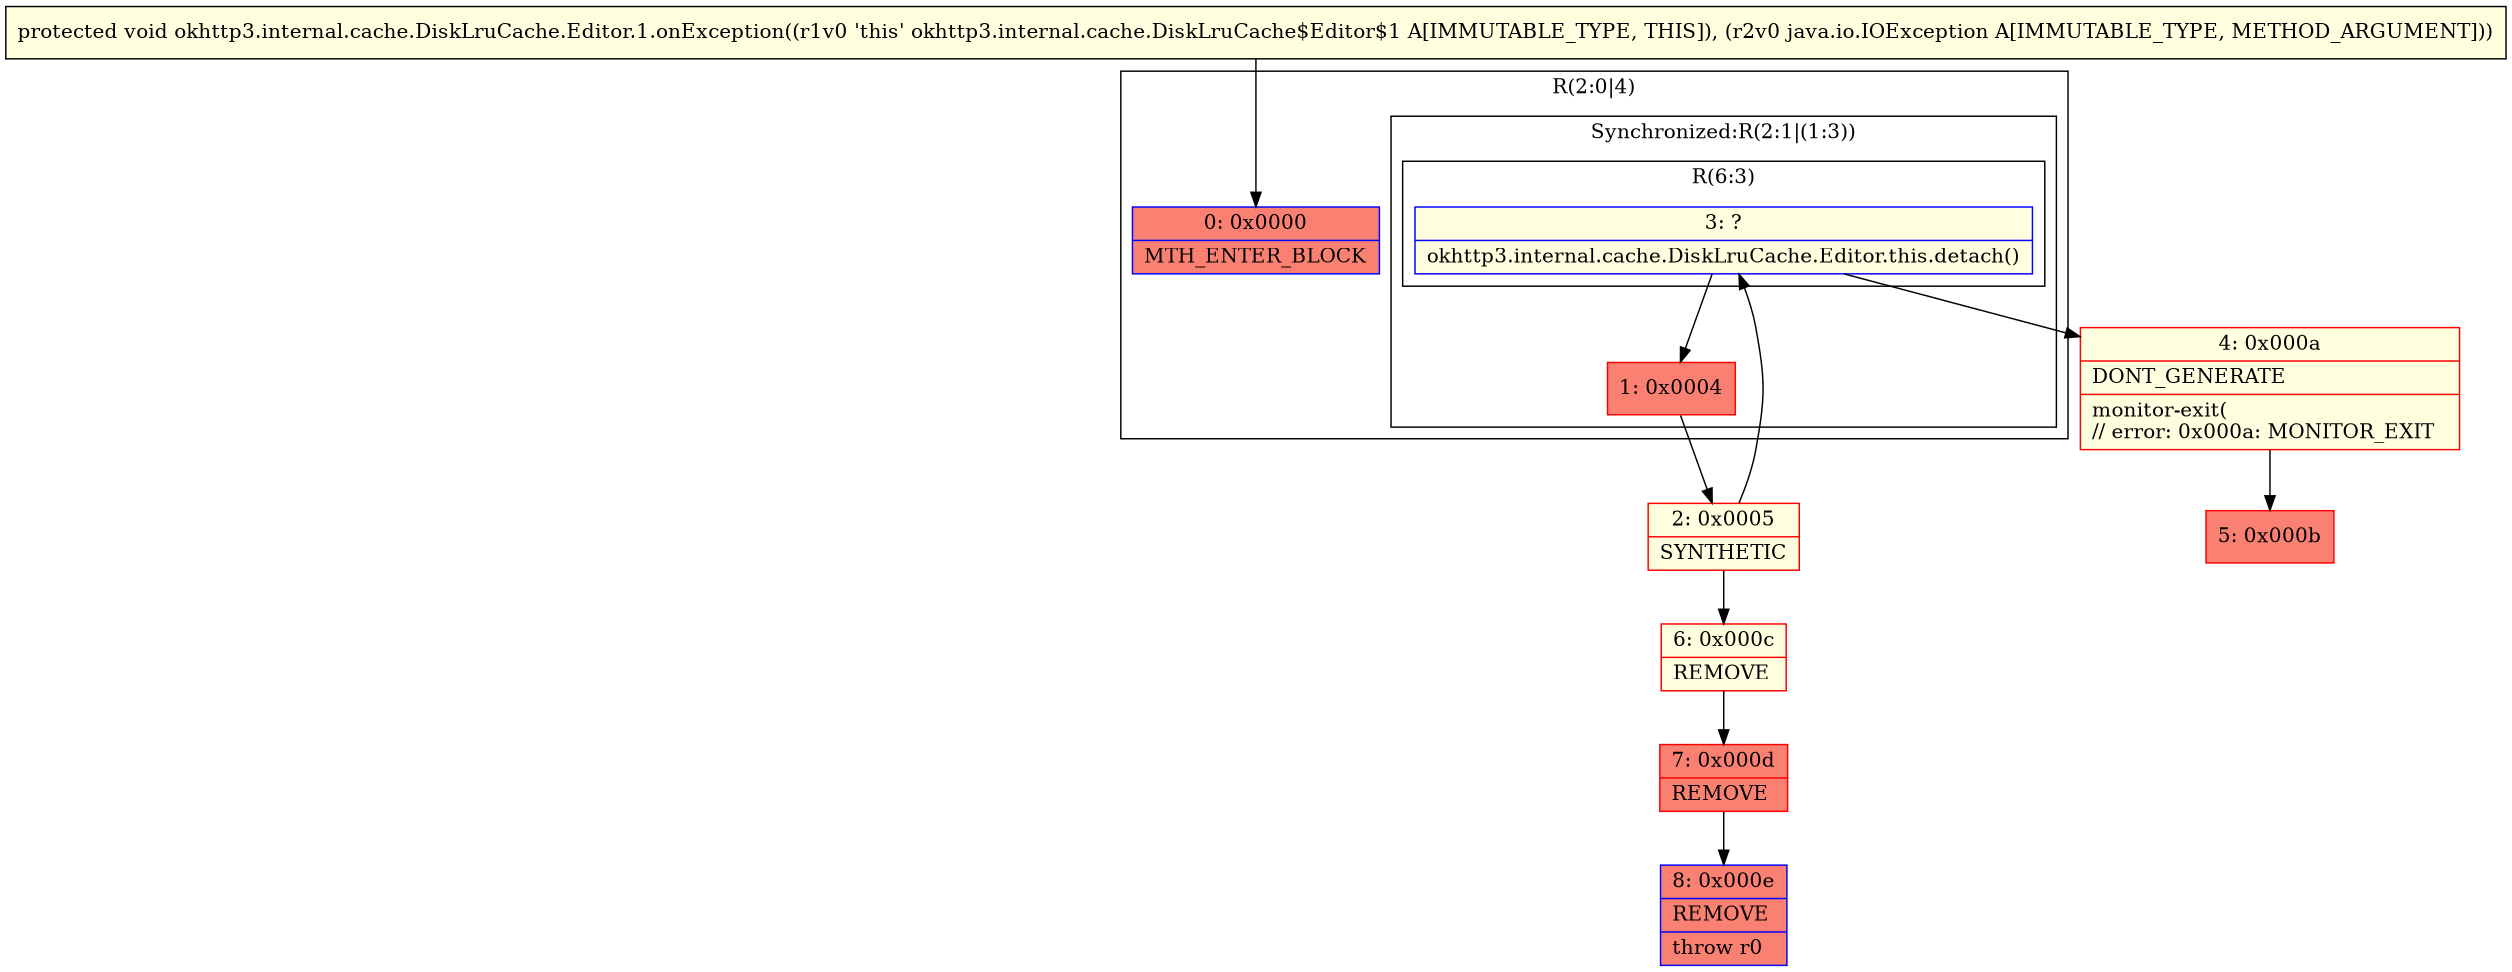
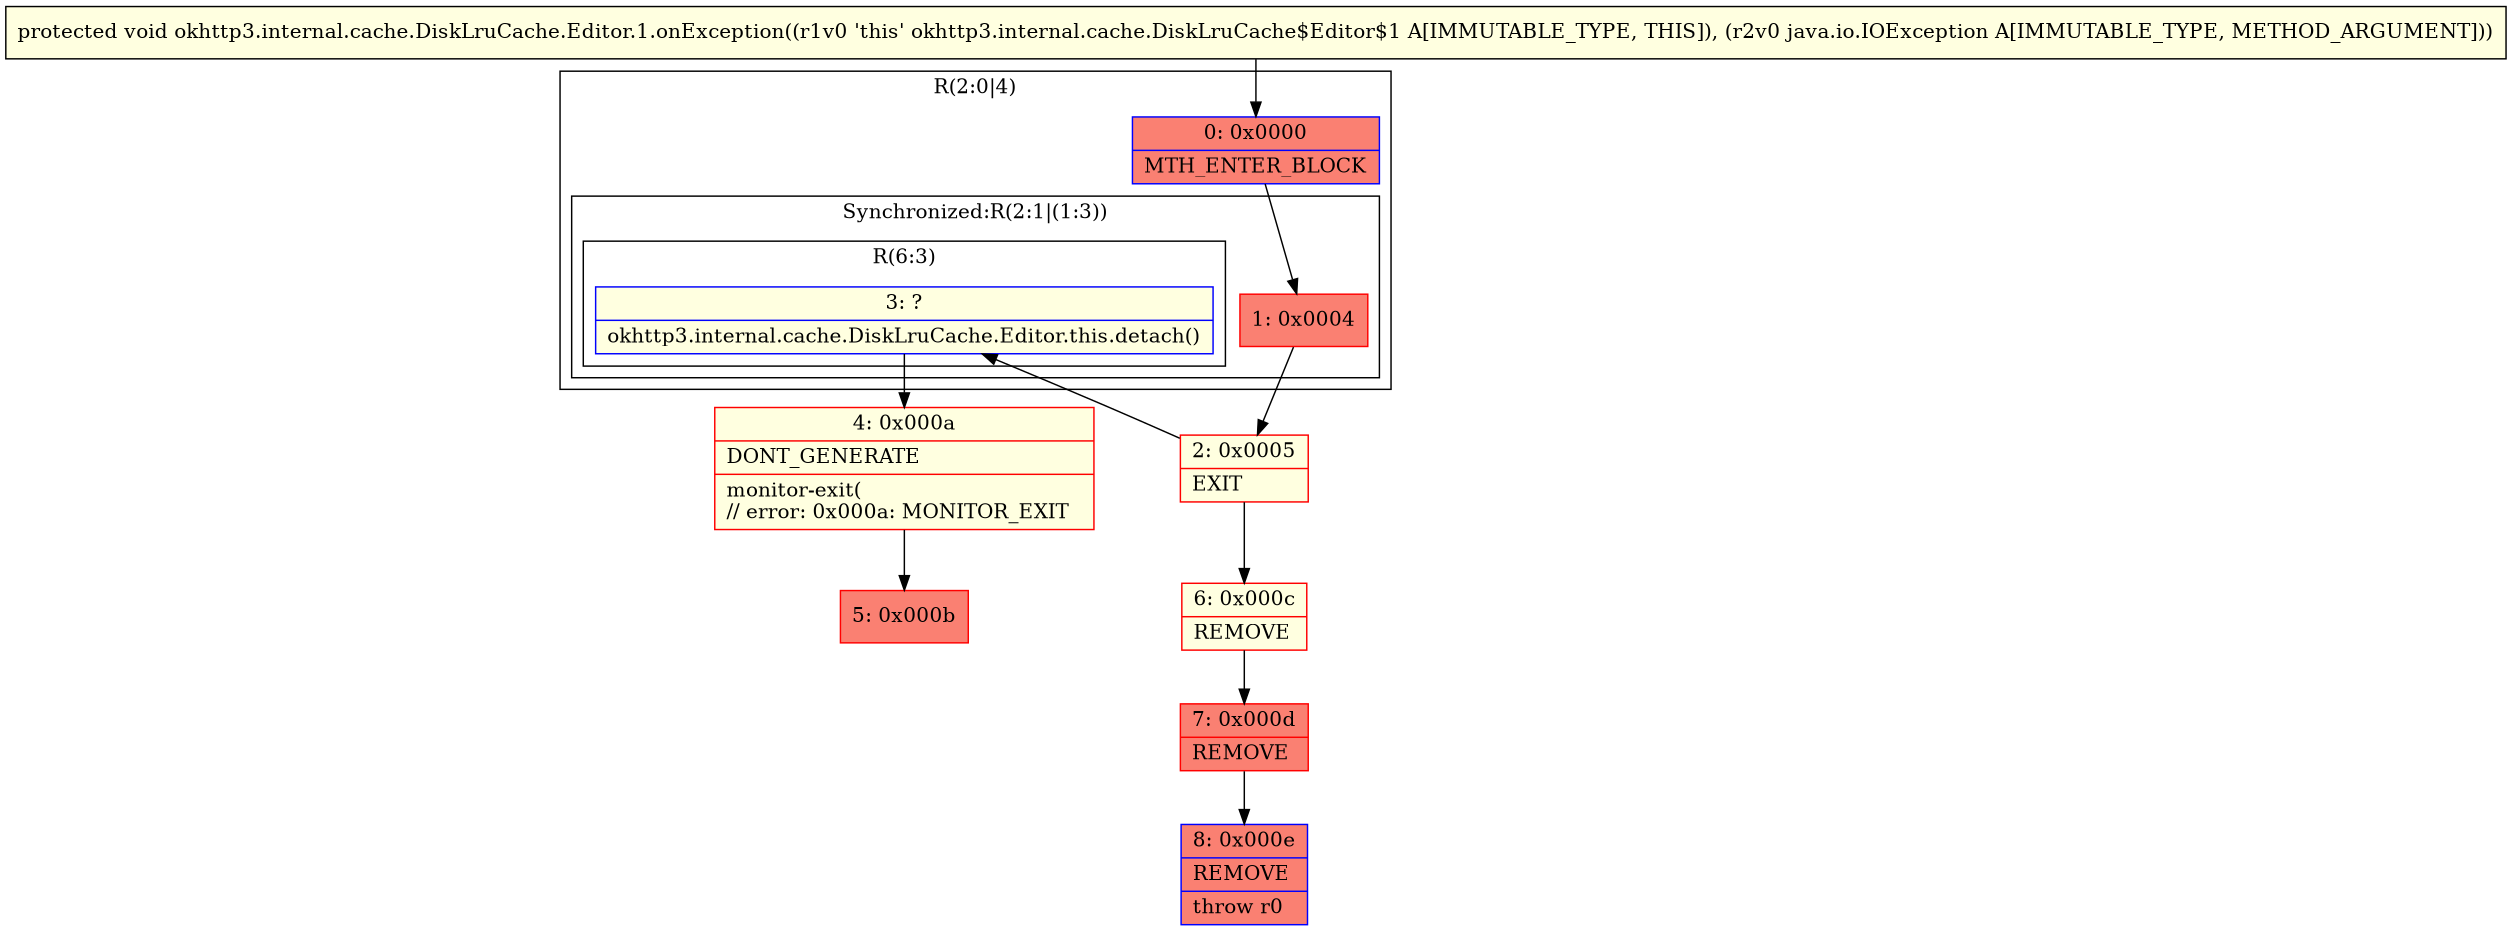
edge "3: ?" -> "1: 0x0004": now "0: 0x0000" -> "1: 0x0004"
node "2: 0x0005": text "SYNTHETIC" -> "EXIT"
